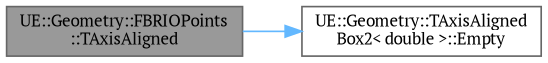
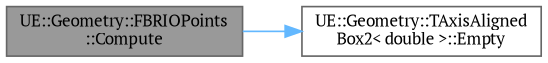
node "UE::Geometry::FBRIOPoints ::TAxisAligned": label "UE::Geometry::FBRIOPoints ::TAxisAligned" -> "UE::Geometry::FBRIOPoints ::Compute"
